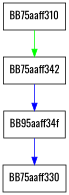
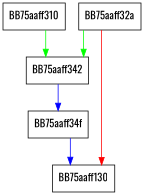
node "BB75aaff32a": added
node "BB95aaff34f": label "BB95aaff34f" -> "BB75aaff34f"
node "BB75aaff330": label "BB75aaff330" -> "BB75aaff130"
